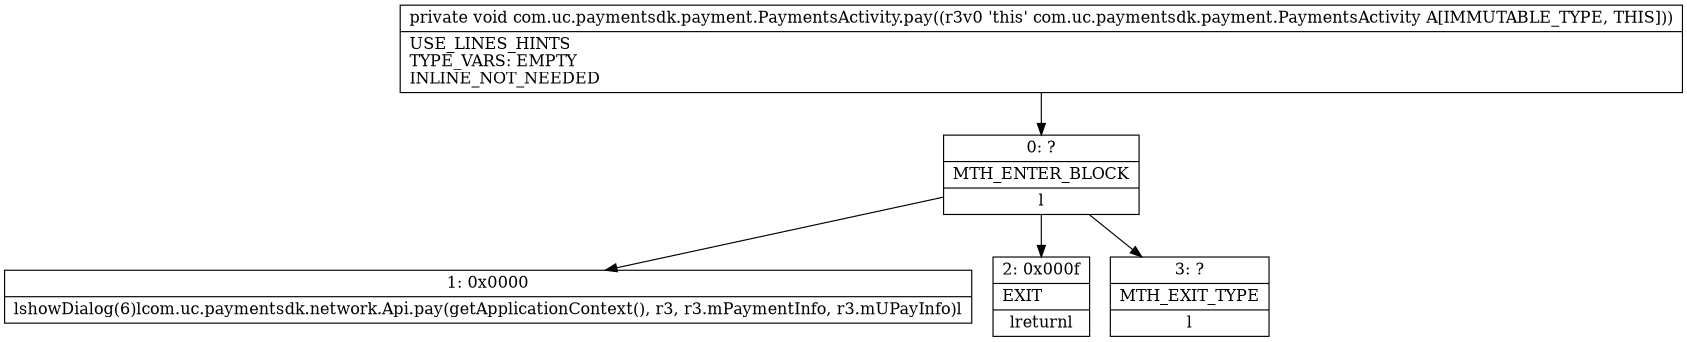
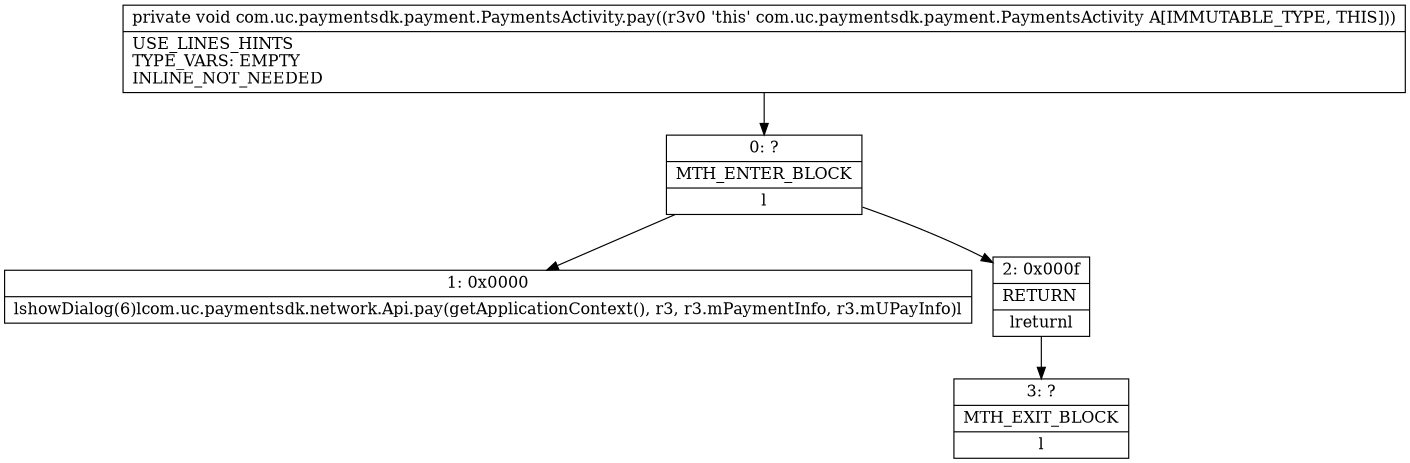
edge "0: ?" -> "3: ?": now "2: 0x000f" -> "3: ?"
node "2: 0x000f": text "EXIT" -> "RETURN"
node "3: ?": text "MTH_EXIT_TYPE" -> "MTH_EXIT_BLOCK"
